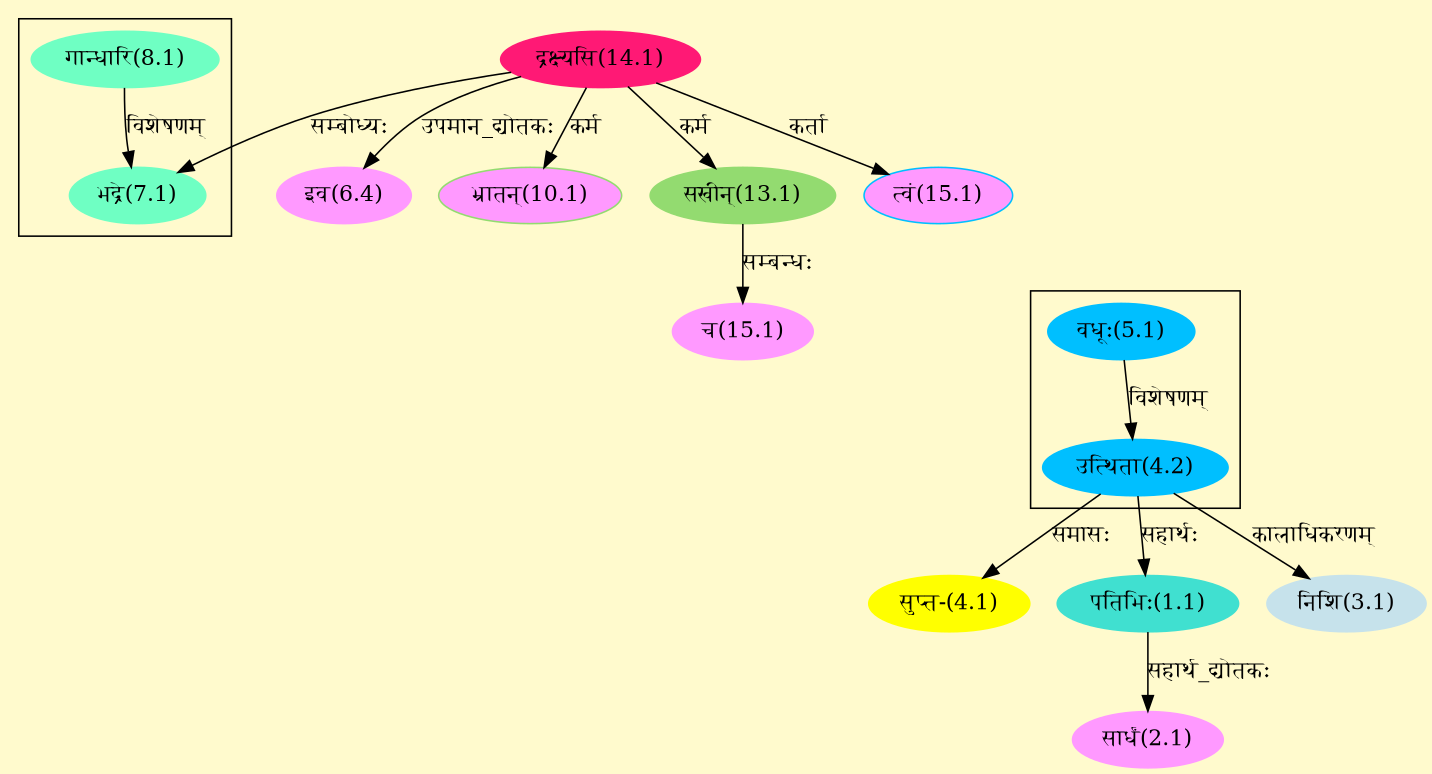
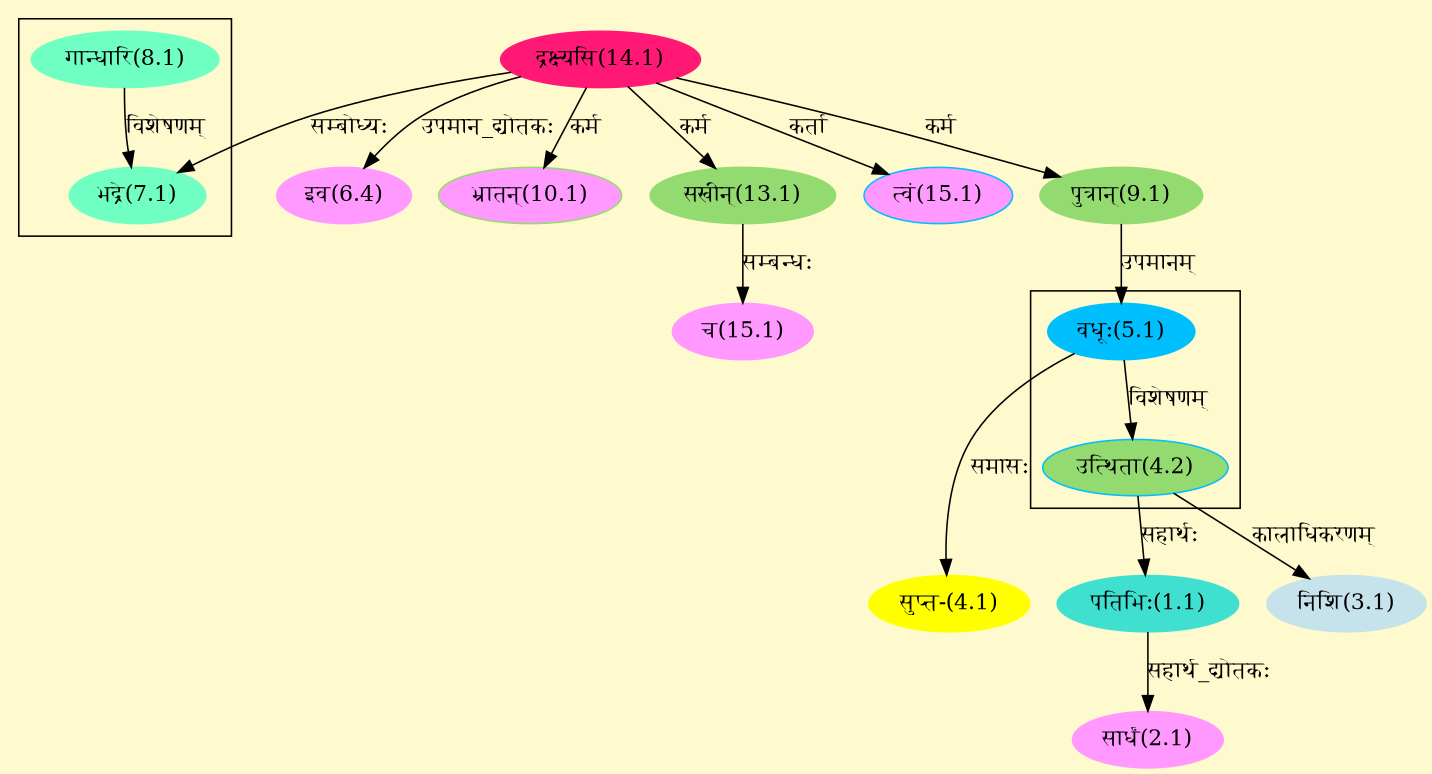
node "पुत्रान्(9.1)": added
node "उत्थिता(4.2)": fillcolor #00bfff -> #93db70
edge "उत्थिता(4.2)" -> "सुप्त-(4.1)": now "वधूः(5.1)" -> "सुप्त-(4.1)"
